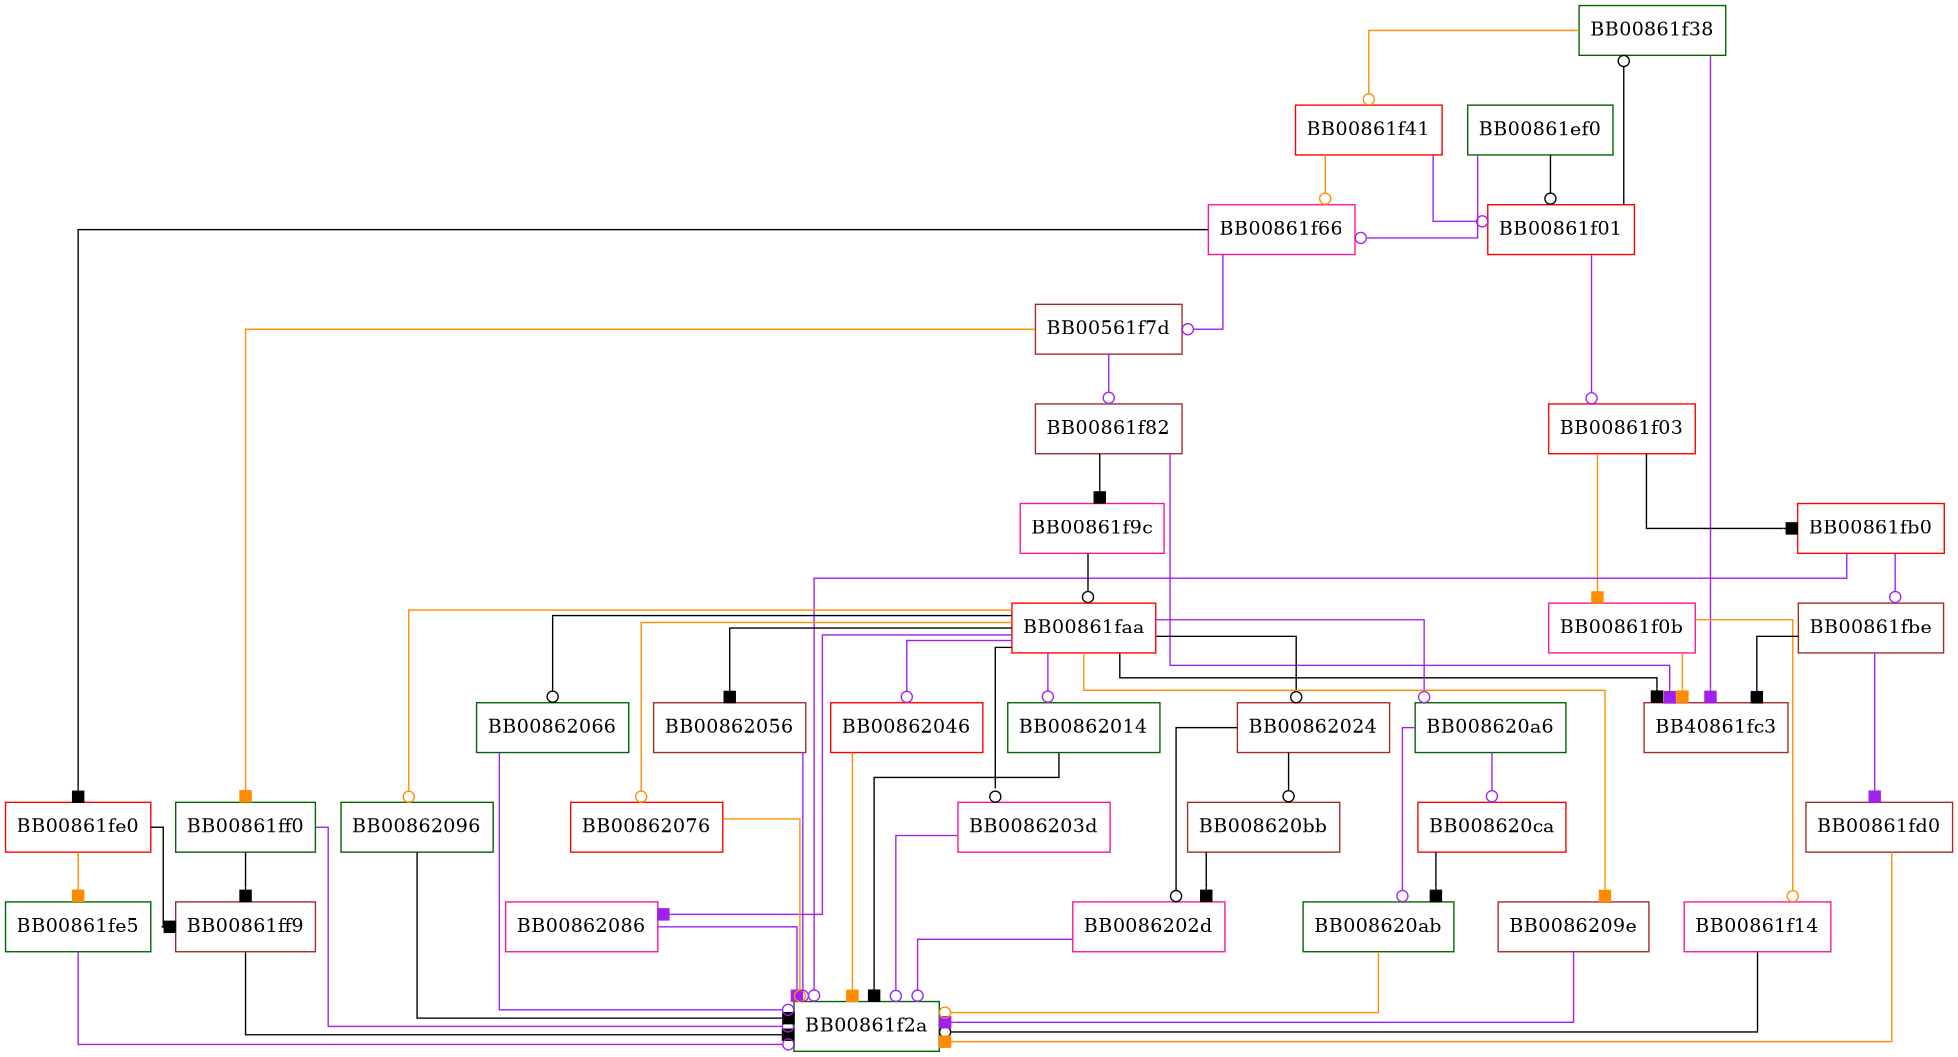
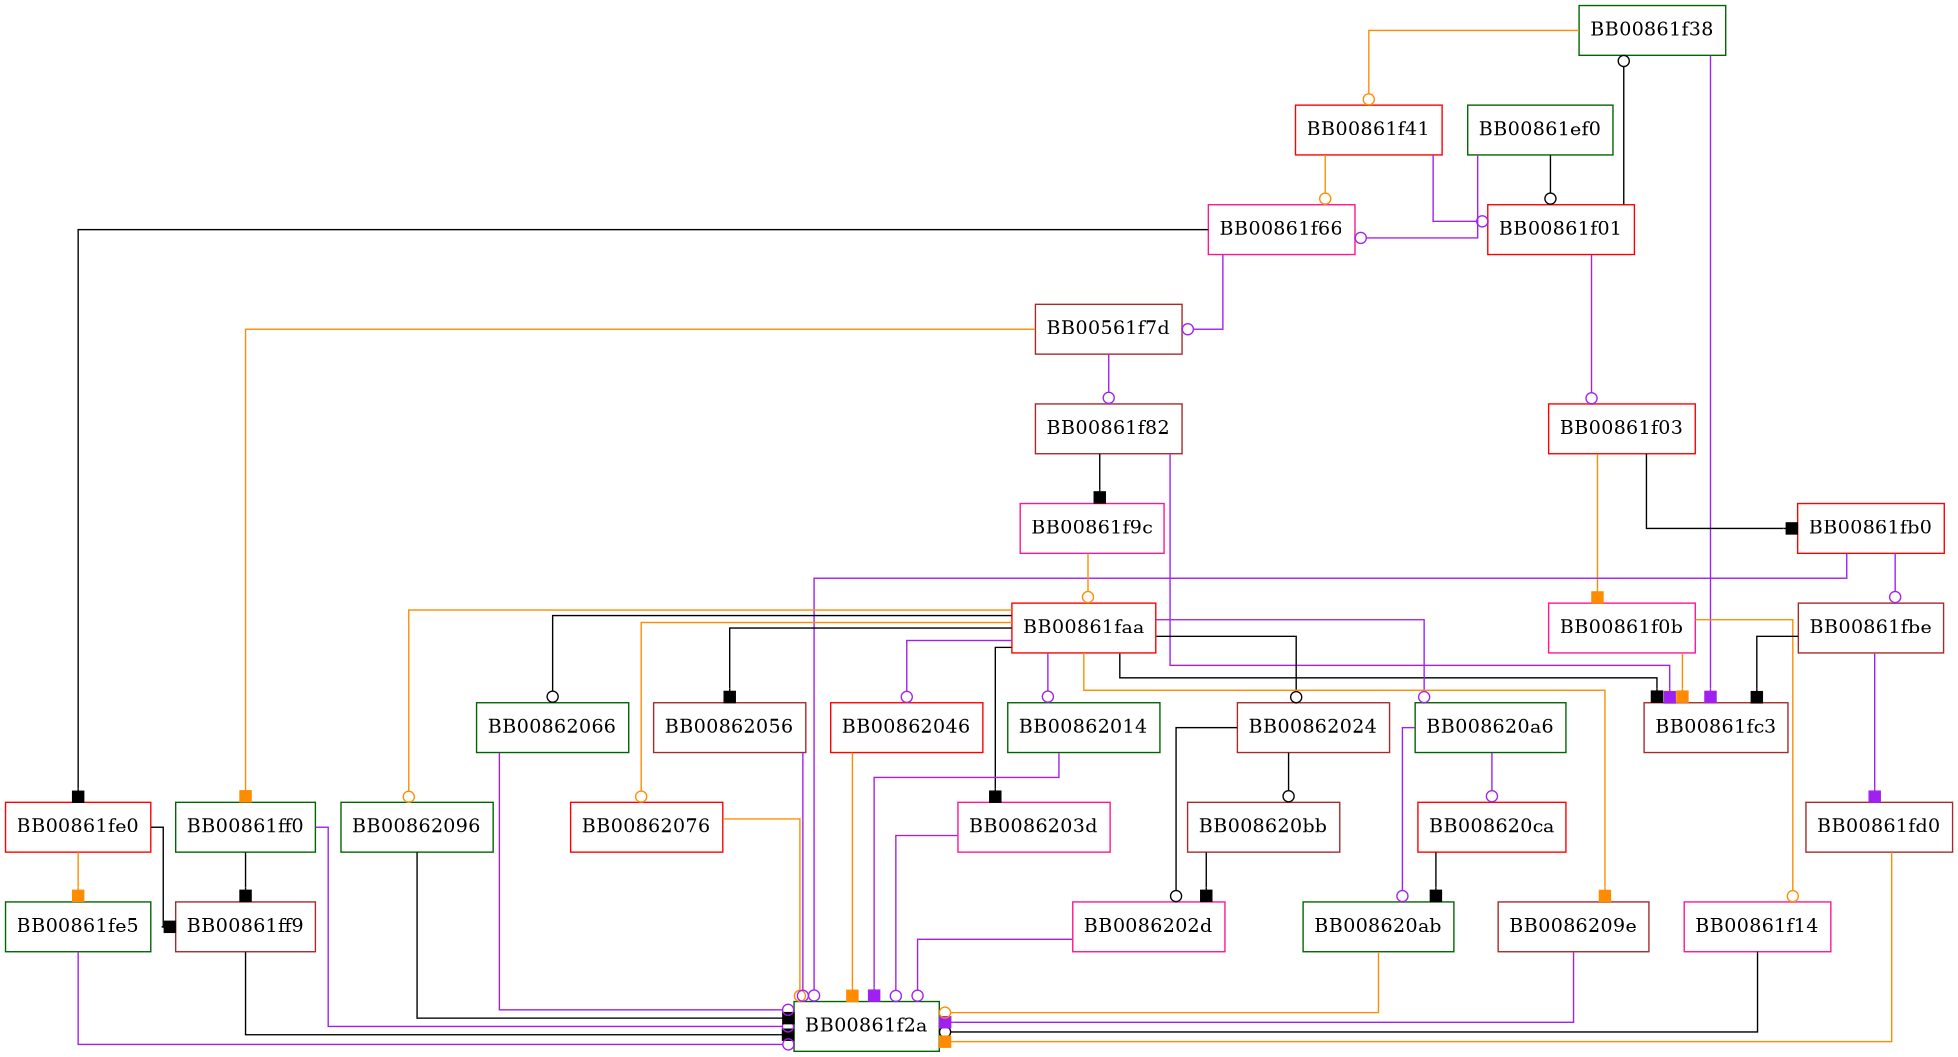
edge "BB00861f9c" -> "BB00861faa": color black -> darkorange
edge "BB00861faa" -> "BB0086203d": arrowhead odot -> box
node "BB40861fc3": label "BB40861fc3" -> "BB00861fc3"
edge "BB00862014" -> "BB00861f2a": color black -> purple
node "BB00862086": removed
